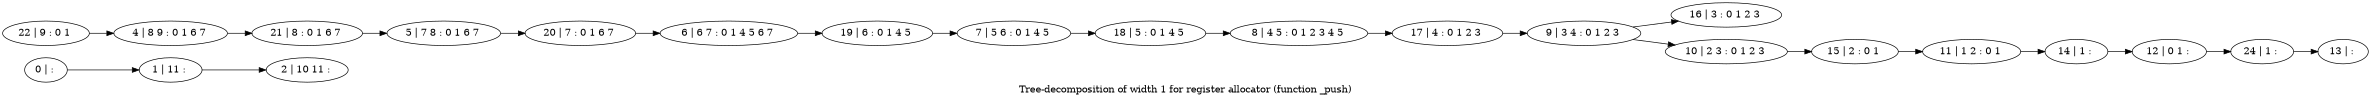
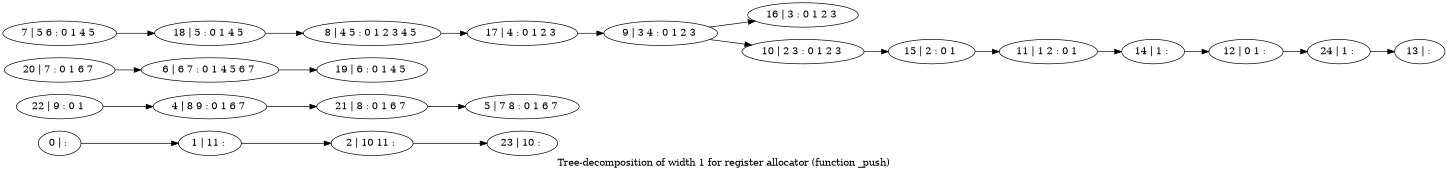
edge "5 | 7 8 : 0 1 6 7" -> "20 | 7 : 0 1 6 7": removed
edge "19 | 6 : 0 1 4 5" -> "7 | 5 6 : 0 1 4 5": removed
node "23 | 10 :": added
